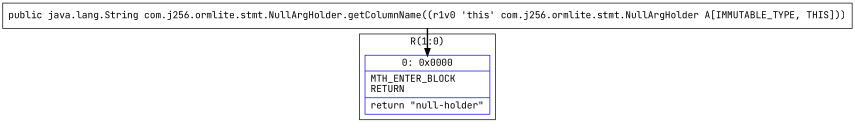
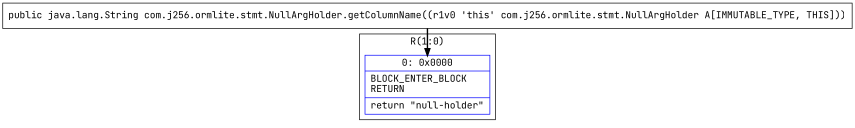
node "0: 0x0000": text "MTH_ENTER_BLOCK" -> "BLOCK_ENTER_BLOCK"
